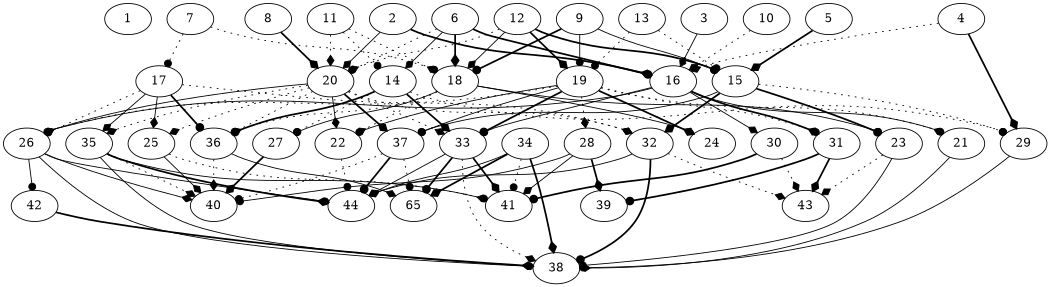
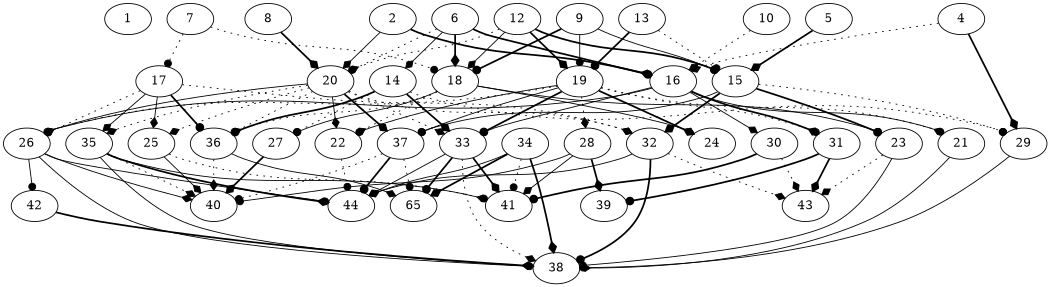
node "11": removed
node "3": removed
edge "13" -> "19": style dotted -> bold
